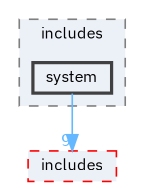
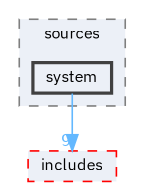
cluster "includes": label "includes" -> "sources"
